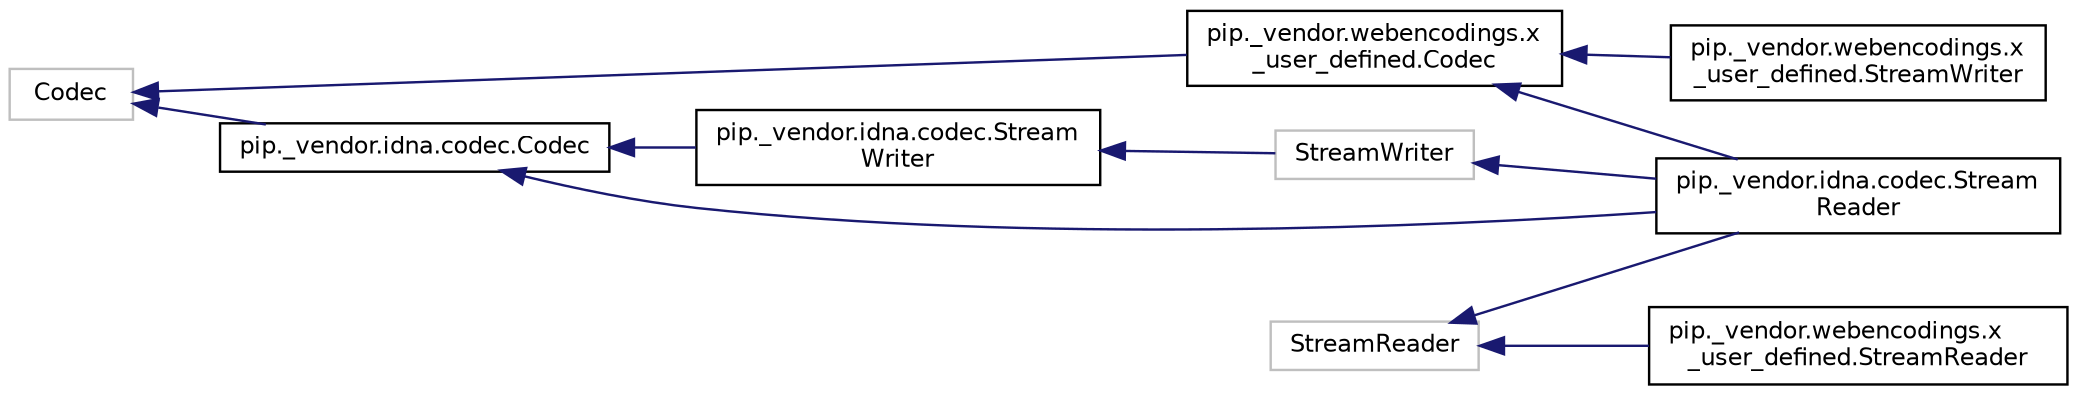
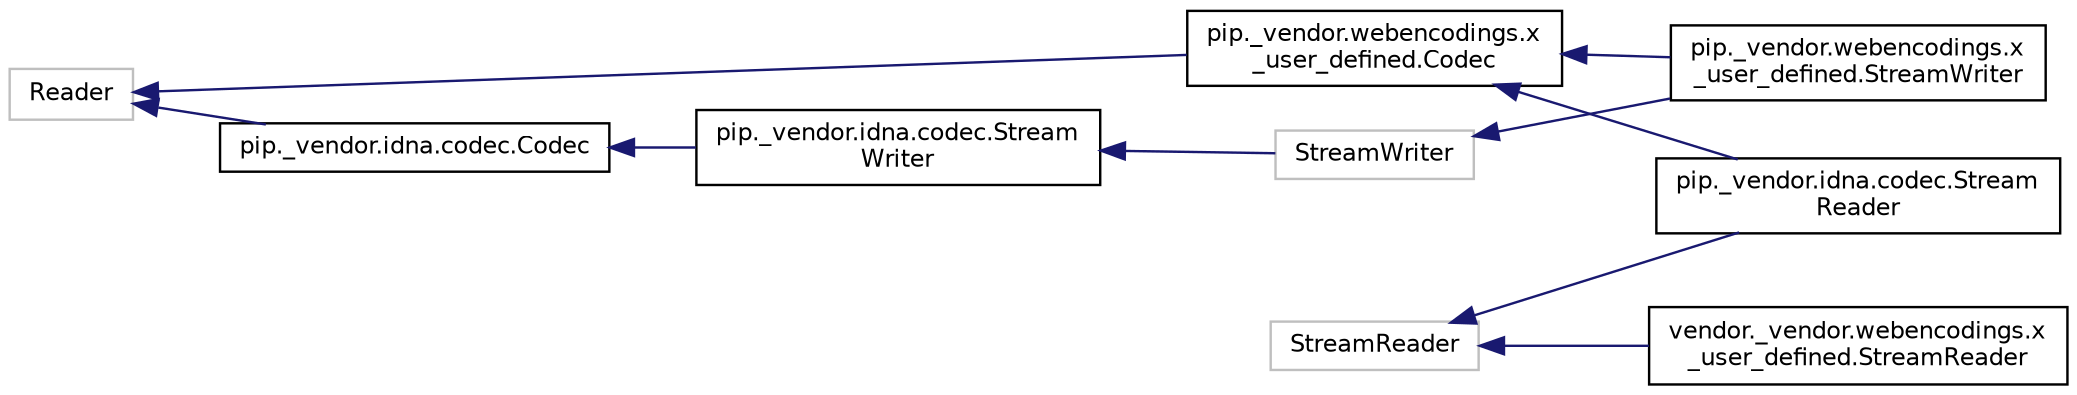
node "Codec": label "Codec" -> "Reader"
edge "pip._vendor.idna.codec.Stream Reader" -> "StreamWriter": now "pip._vendor.webencodings.x _user_defined.StreamWriter" -> "StreamWriter"
edge "pip._vendor.idna.codec.Stream Reader" -> "pip._vendor.idna.codec.Codec": removed
node "pip._vendor.webencodings.x _user_defined.StreamReader": label "pip._vendor.webencodings.x _user_defined.StreamReader" -> "vendor._vendor.webencodings.x _user_defined.StreamReader"
